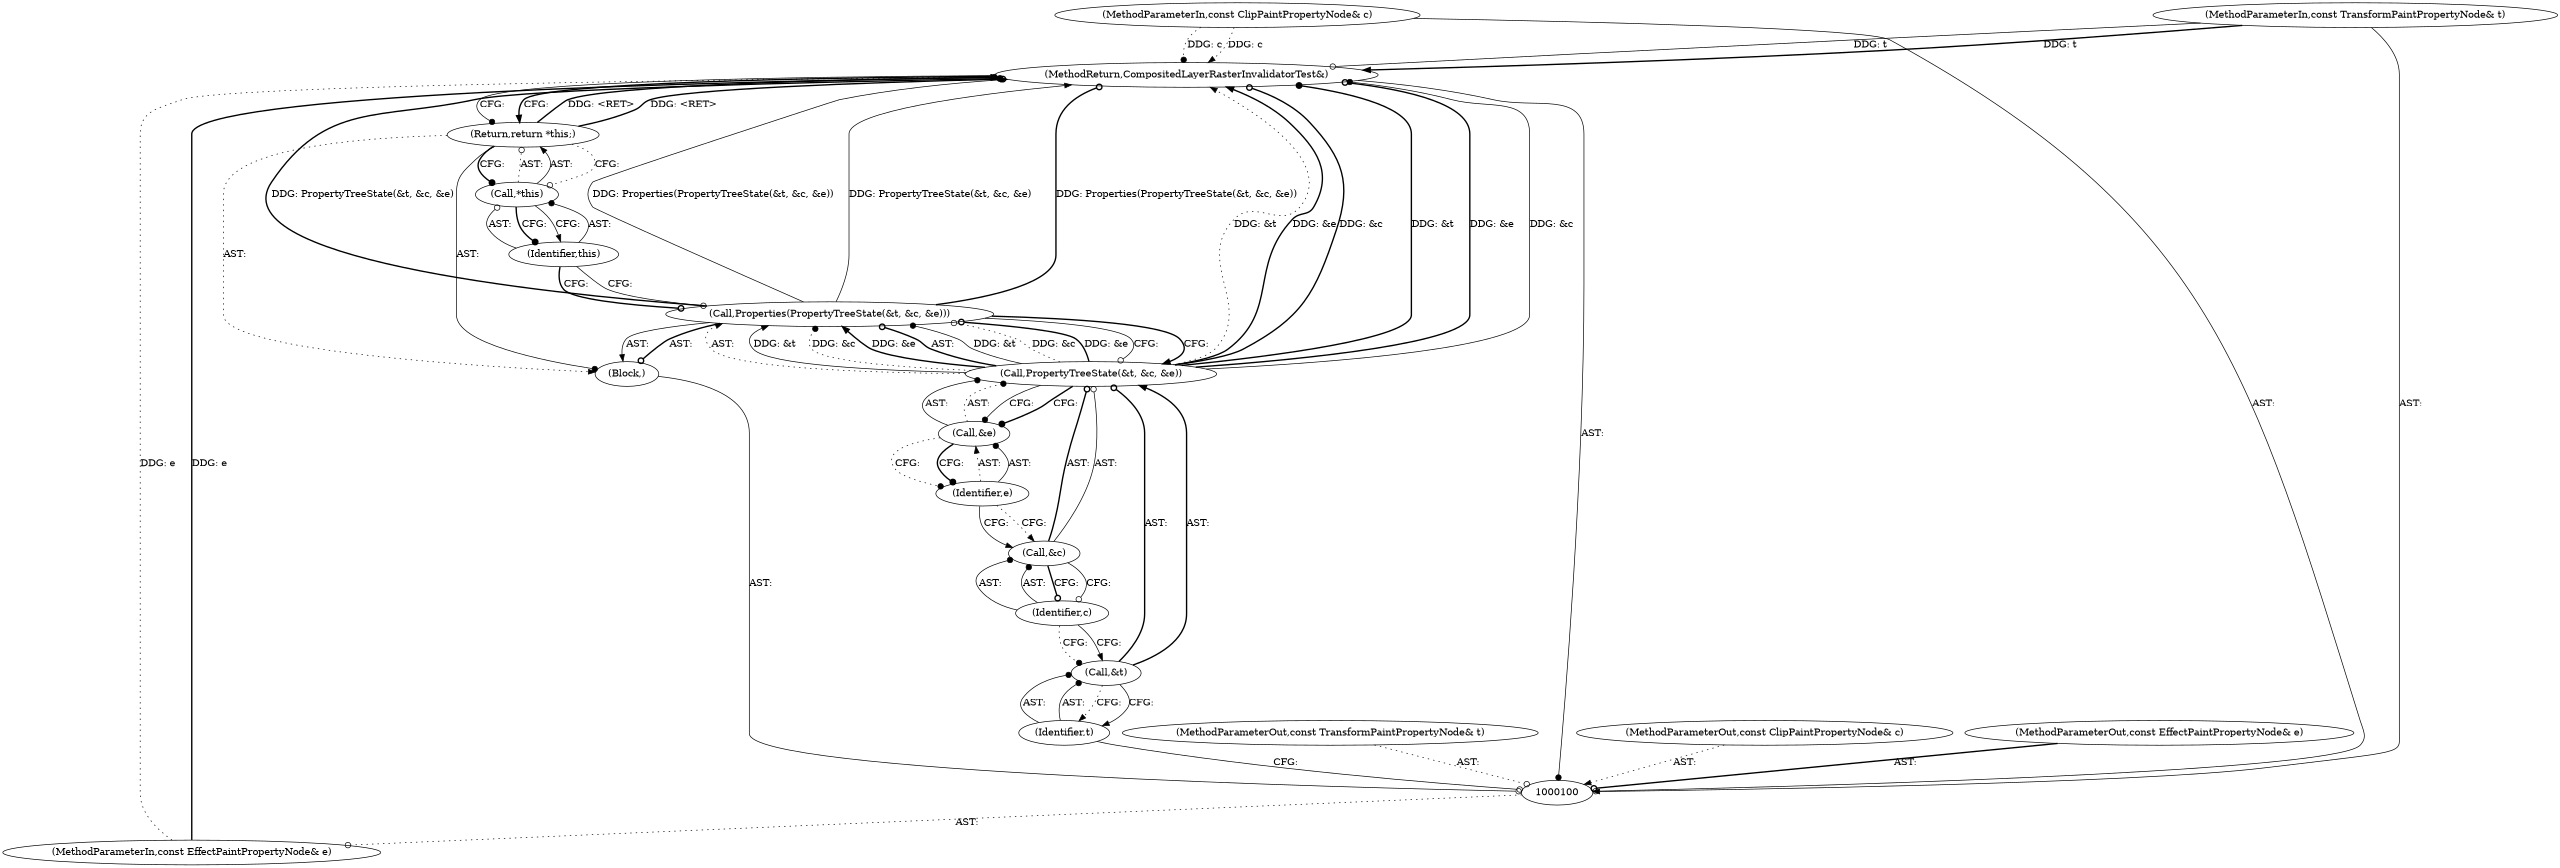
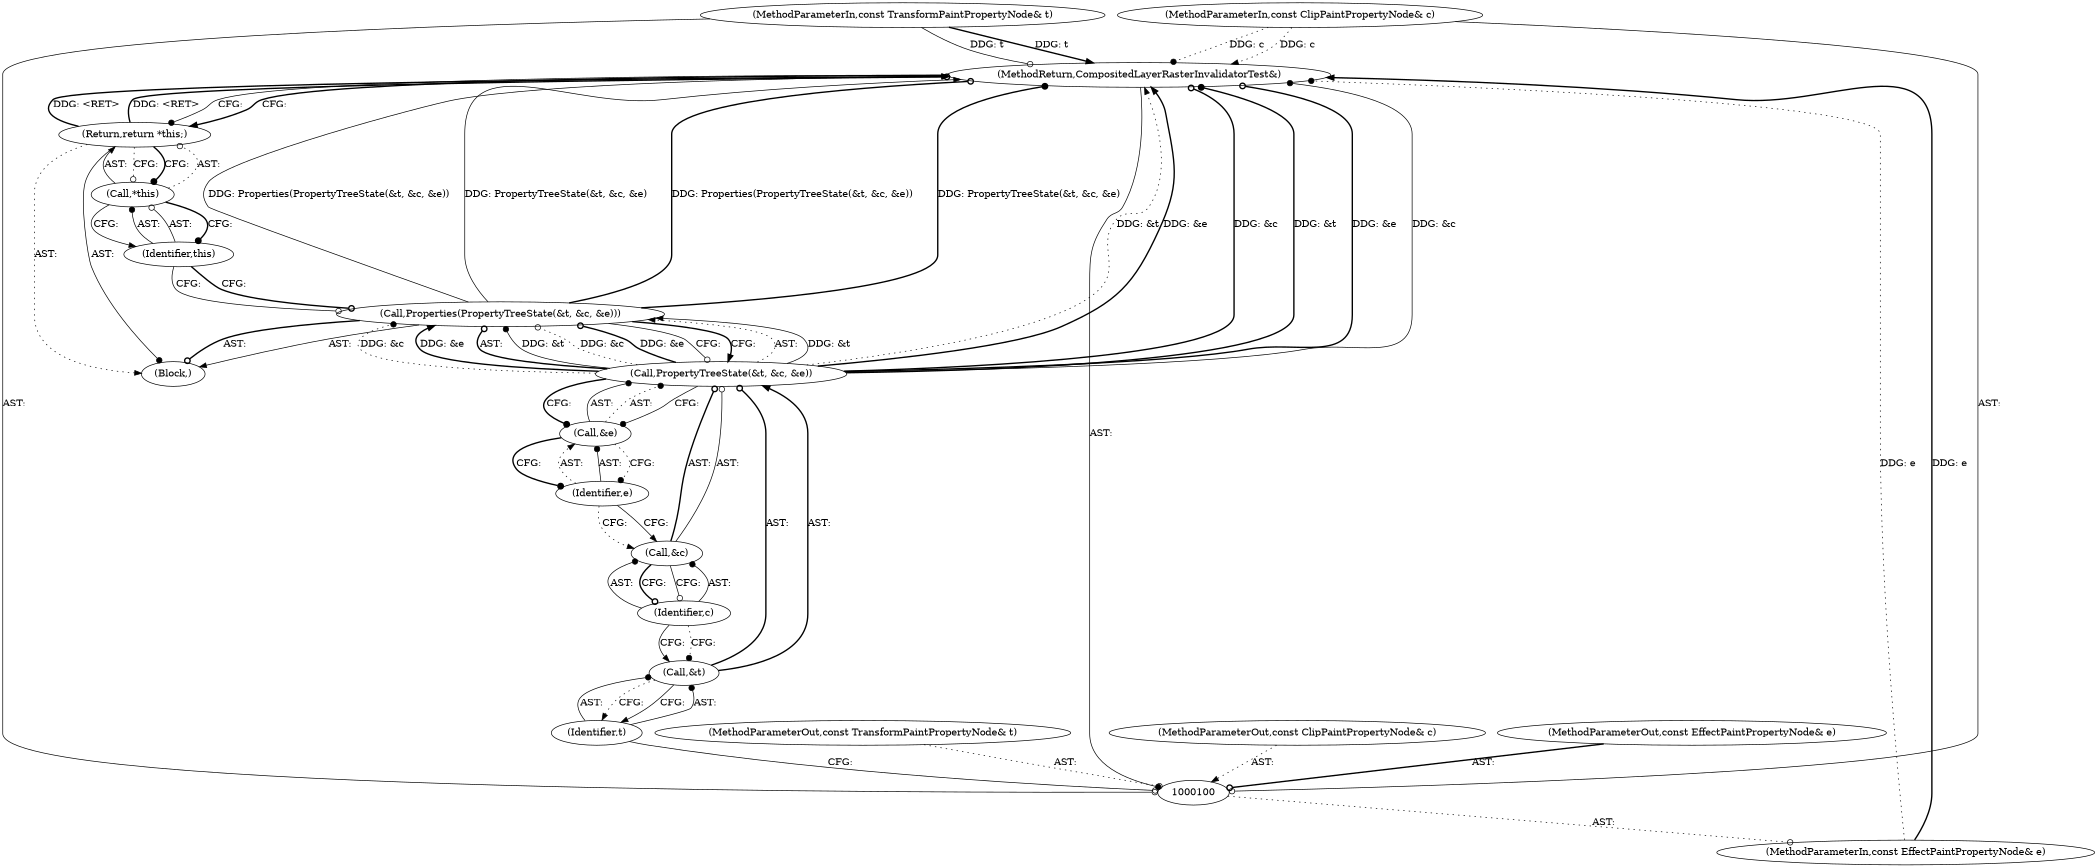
edge "(MethodParameterIn,const TransformPaintPropertyNode& t)" -> "1000100": arrowhead normal -> odot
edge "(Block,)" -> "1000100": removed, label "AST:"
